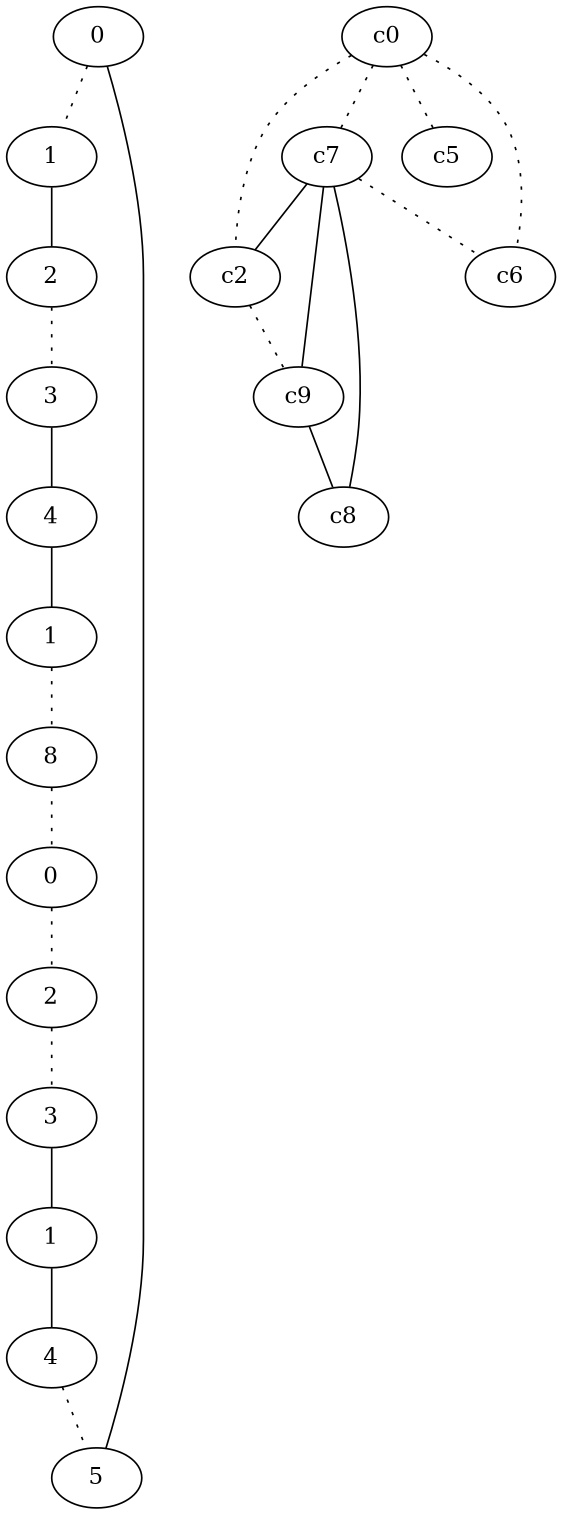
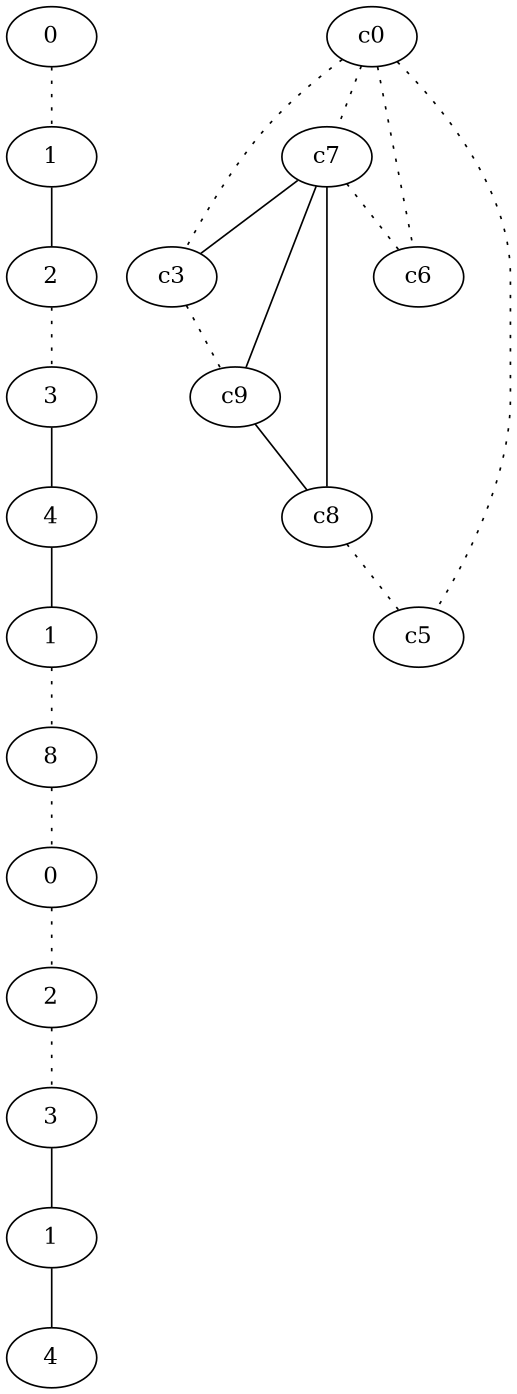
node "c2": label "c2" -> "c3"
edge "c8" -- "c5": added
node "5": removed
